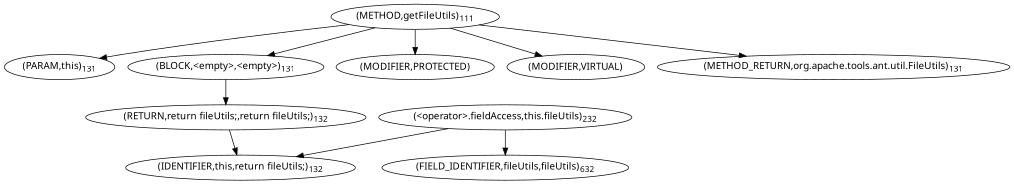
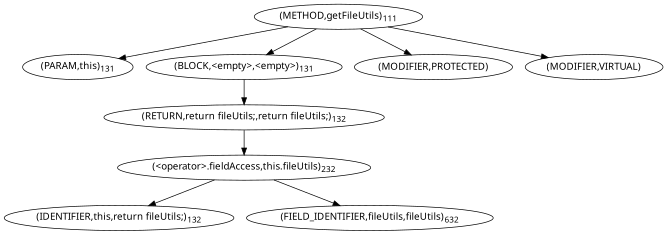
node "(METHOD_RETURN,org.apache.tools.ant.util.FileUtils)": removed
edge "(RETURN,return fileUtils;,return fileUtils;)" -> "(IDENTIFIER,this,return fileUtils;)": now "(RETURN,return fileUtils;,return fileUtils;)" -> "(<operator>.fieldAccess,this.fileUtils)"
